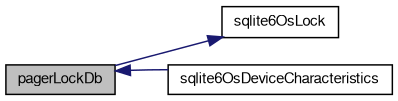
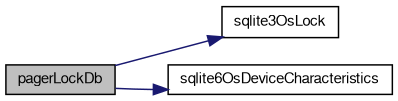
node "sqlite6OsLock": label "sqlite6OsLock" -> "sqlite3OsLock"
edge "sqlite6OsDeviceCharacteristics" -> "pagerLockDb": reversed
